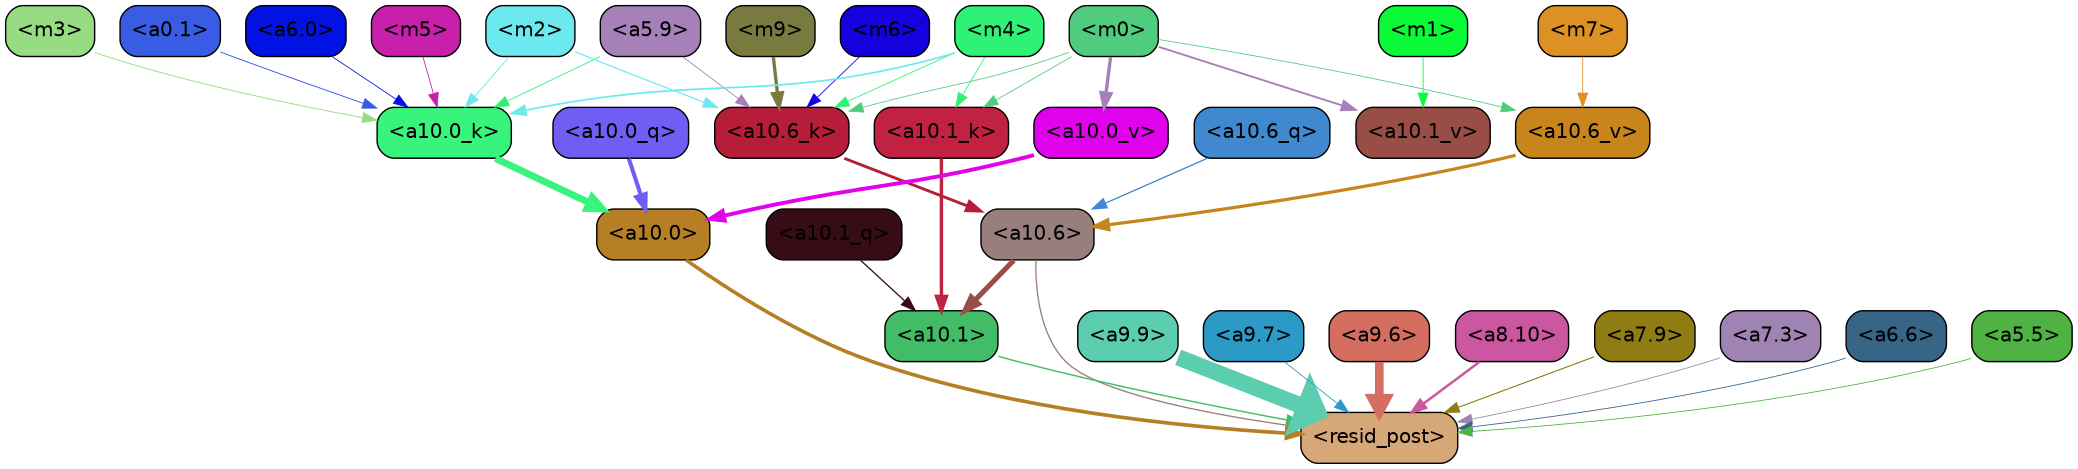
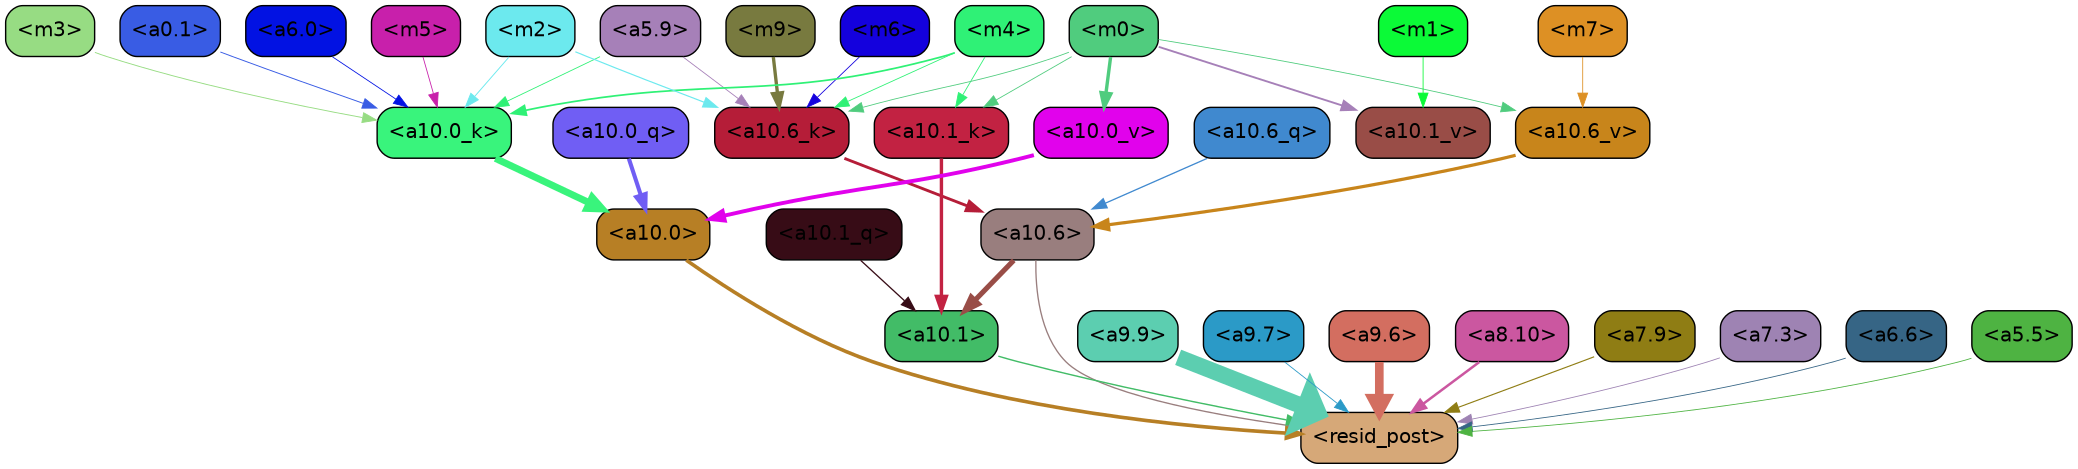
edge "<m0>" -> "<a10.0_v>": color #a680b8 -> #50cc7e
edge "<m4>" -> "<a10.0_k>": color #6ce9ee -> #2ff176
